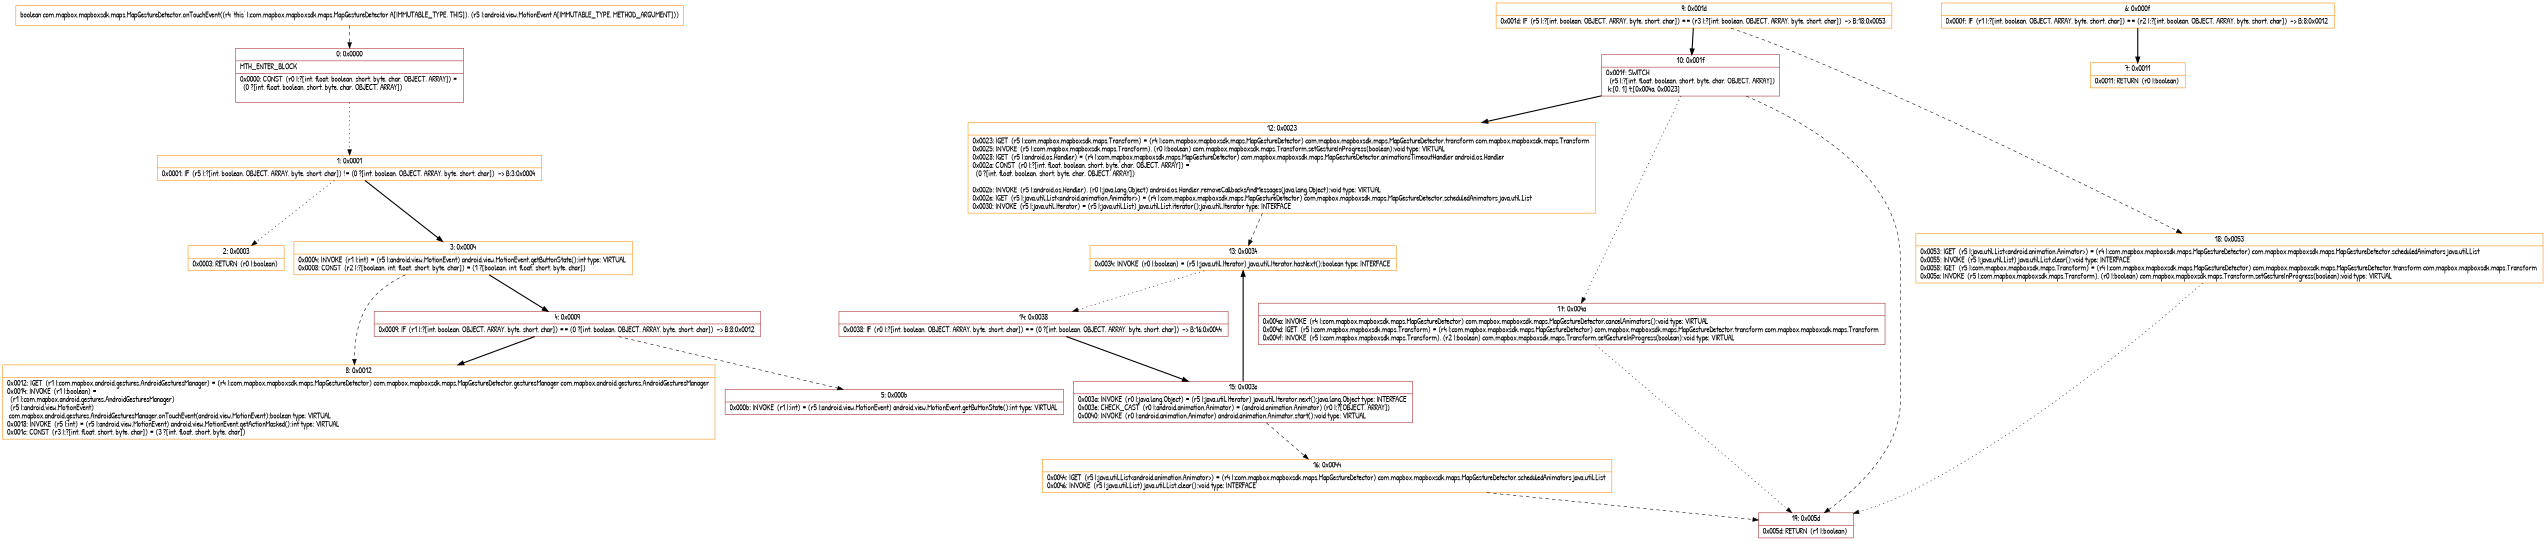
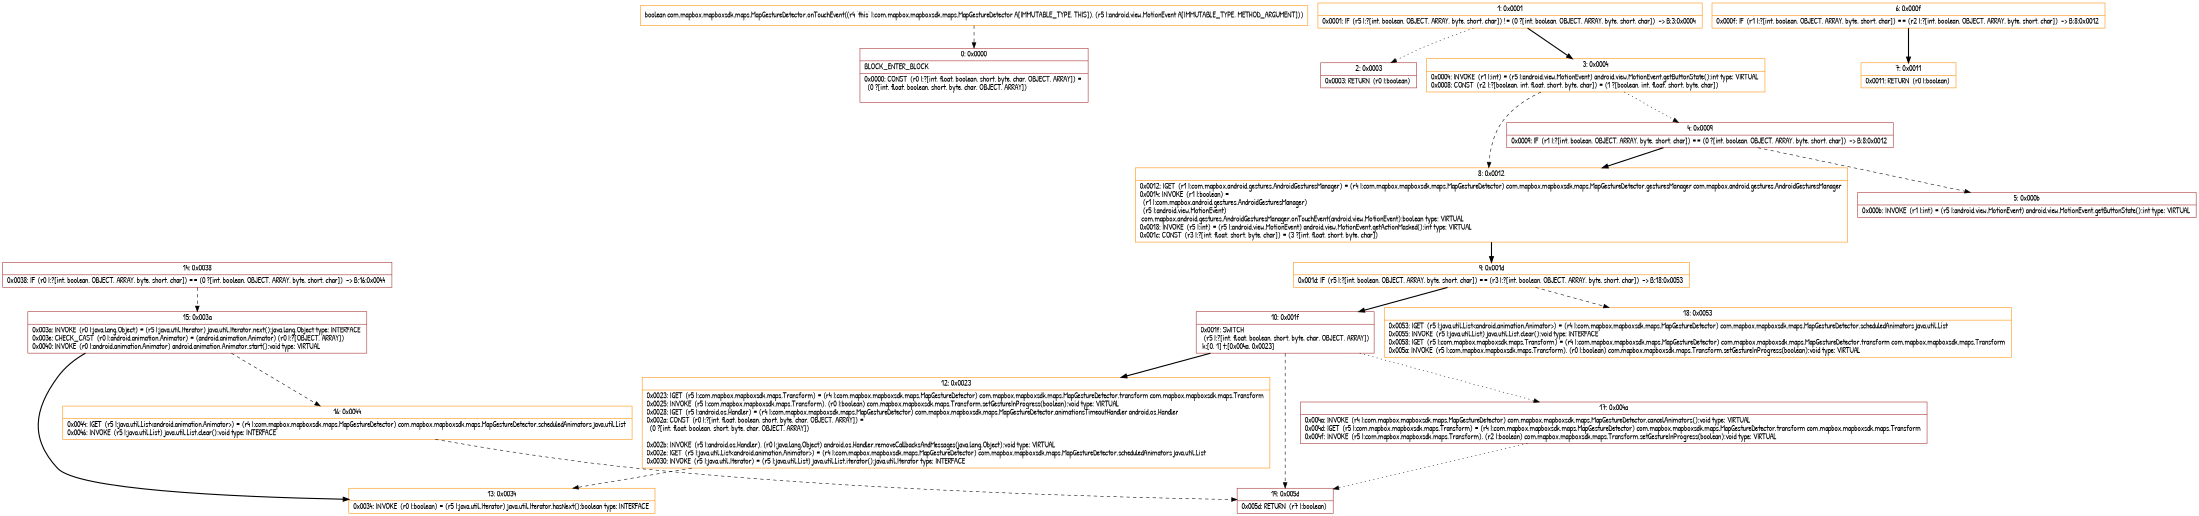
node "0: 0x0000": text "MTH_ENTER_BLOCK" -> "BLOCK_ENTER_BLOCK"
edge "0: 0x0000" -> "1: 0x0001": removed
edge "8: 0x0012" -> "9: 0x001d": added
node "2: 0x0003": color darkorange -> brown
edge "13: 0x0034" -> "14: 0x0038": removed
edge "3: 0x0004" -> "4: 0x0009": style bold -> dotted
edge "14: 0x0038" -> "15: 0x003a": style bold -> dashed
edge "18: 0x0053" -> "19: 0x005d": removed
node "19: 0x005d": text "0x005d: RETURN  (r1 I:boolean)" -> "0x005d: RETURN  (r7 I:boolean)"
